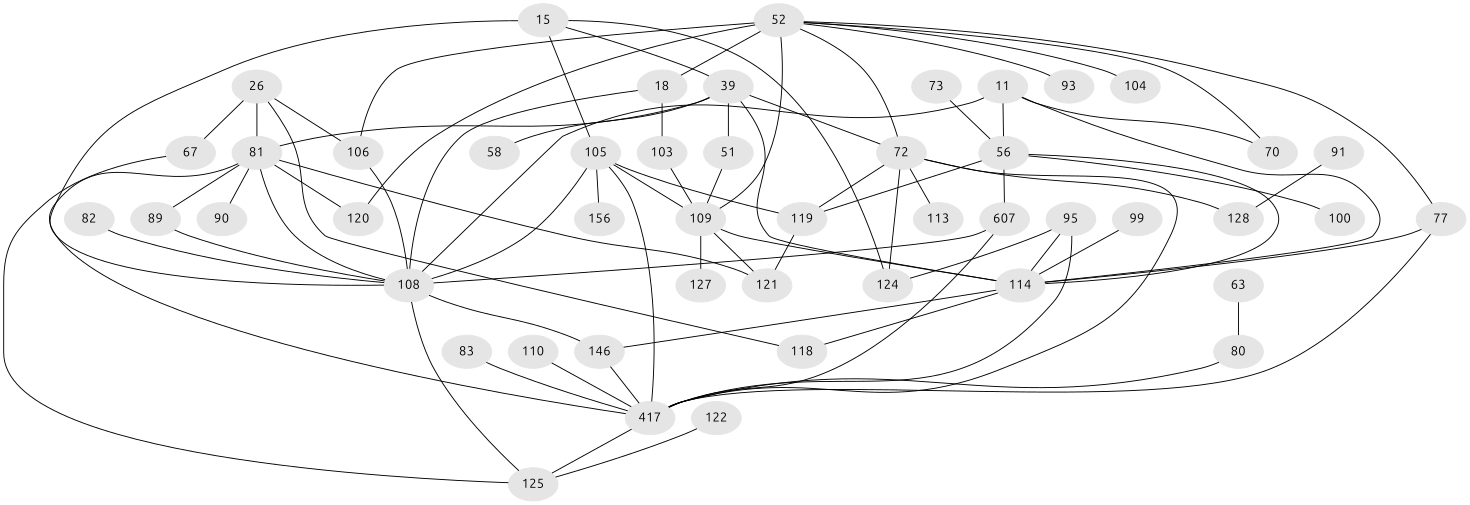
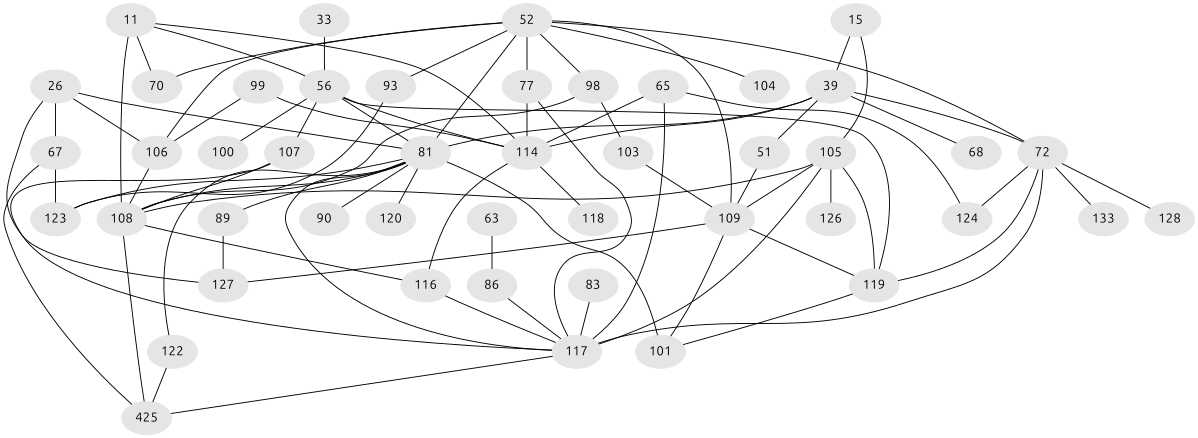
edge "15" -- "124": removed
edge "52" -- "120": now "52" -- "81"
node "18": label "18" -> "98"
node "73": label "73" -> "33"
edge "56" -- "81": added
edge "99" -- "106": added
edge "15" -- "108": removed
node "58": label "58" -> "68"
node "91": removed
edge "81" -- "122": added
node "123": added
node "82": removed
node "156": label "156" -> "126"
node "113": label "113" -> "133"
node "607": label "607" -> "107"
node "95": label "95" -> "65"
edge "109" -- "114": now "109" -- "119"
edge "89" -- "108": now "89" -- "127"
node "121": label "121" -> "101"
edge "26" -- "118": now "26" -- "127"
node "110": removed
node "146": label "146" -> "116"
node "80": label "80" -> "86"
node "417": label "417" -> "117"
node "125": label "125" -> "425"
